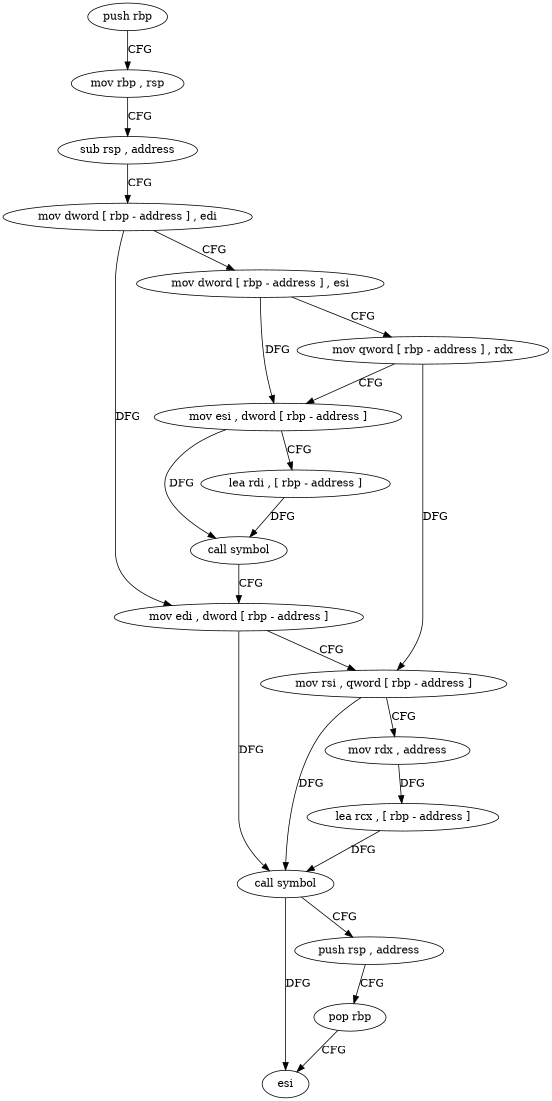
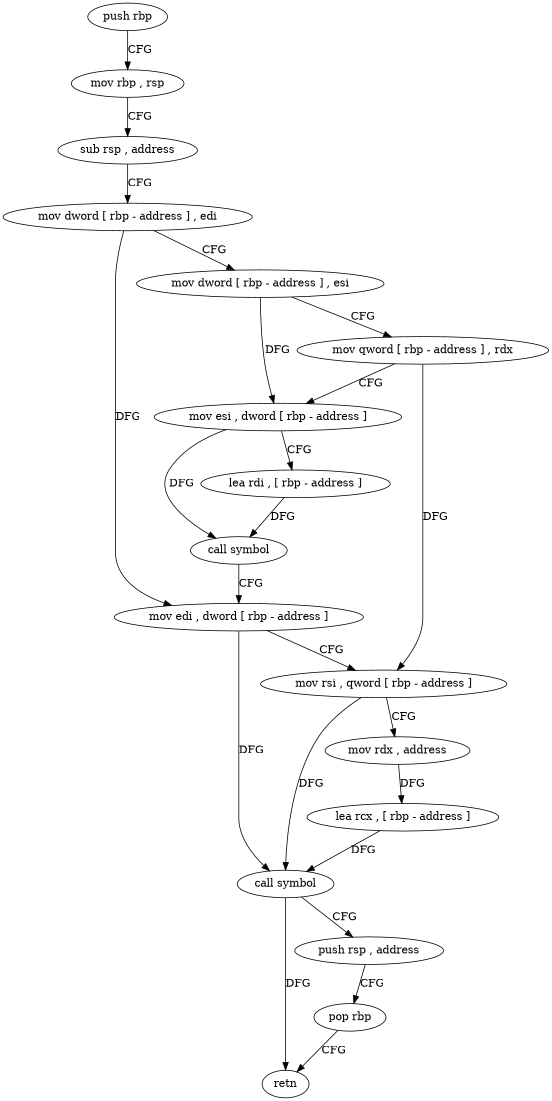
node "esi": label "esi" -> "retn"
